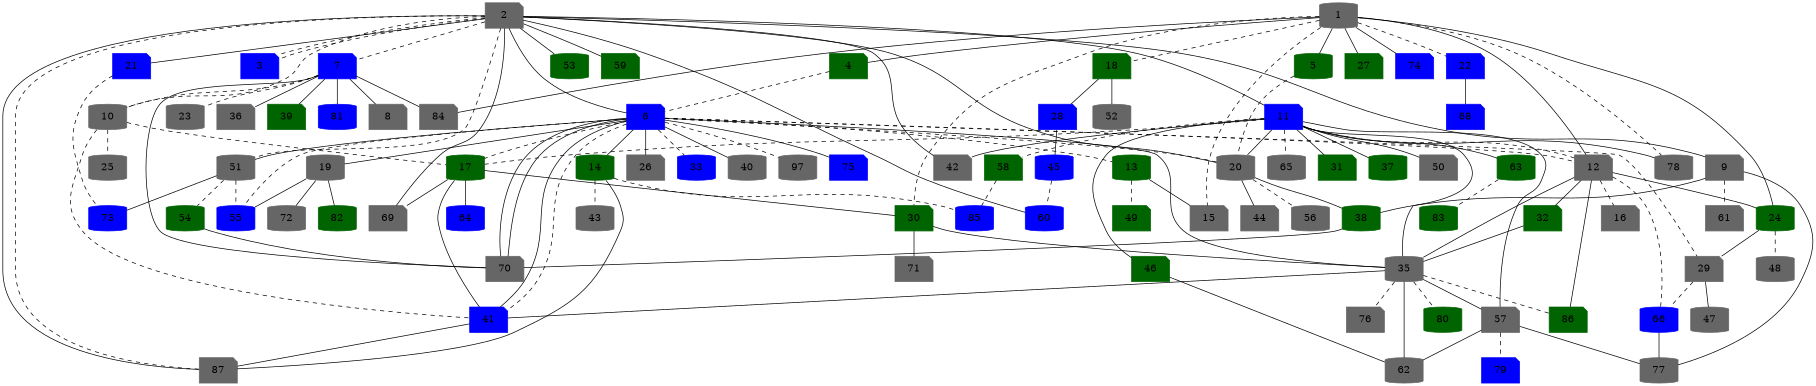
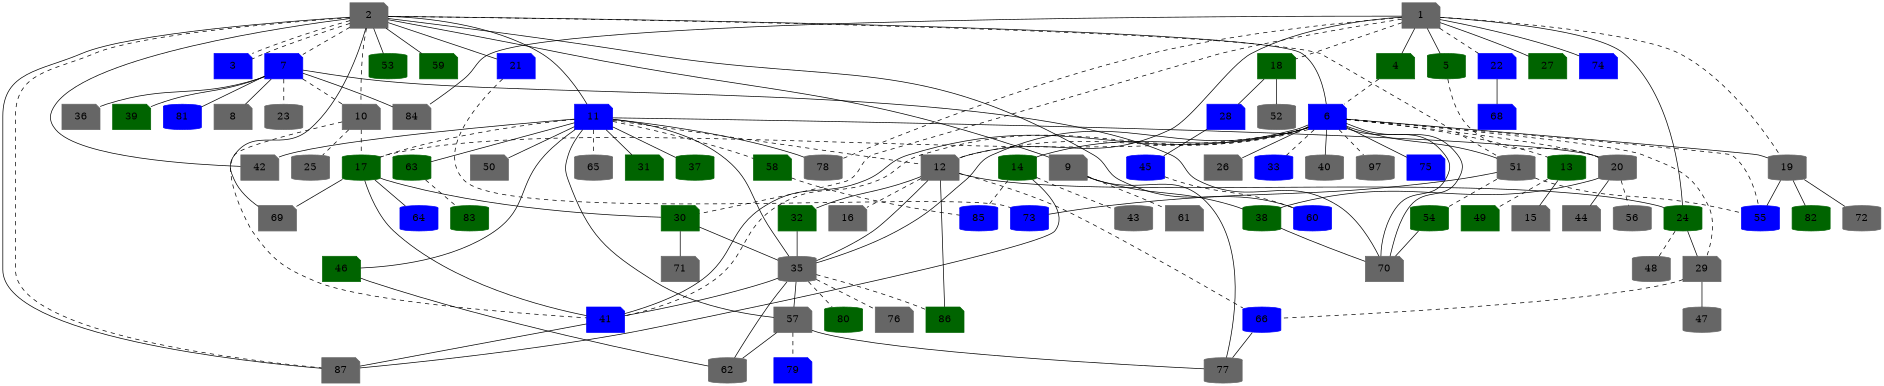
node "1": shape cylinder -> note
edge "2" -- "20": removed
edge "1" -- "15": now "1" -- "19"
node "10": shape cylinder -> note
